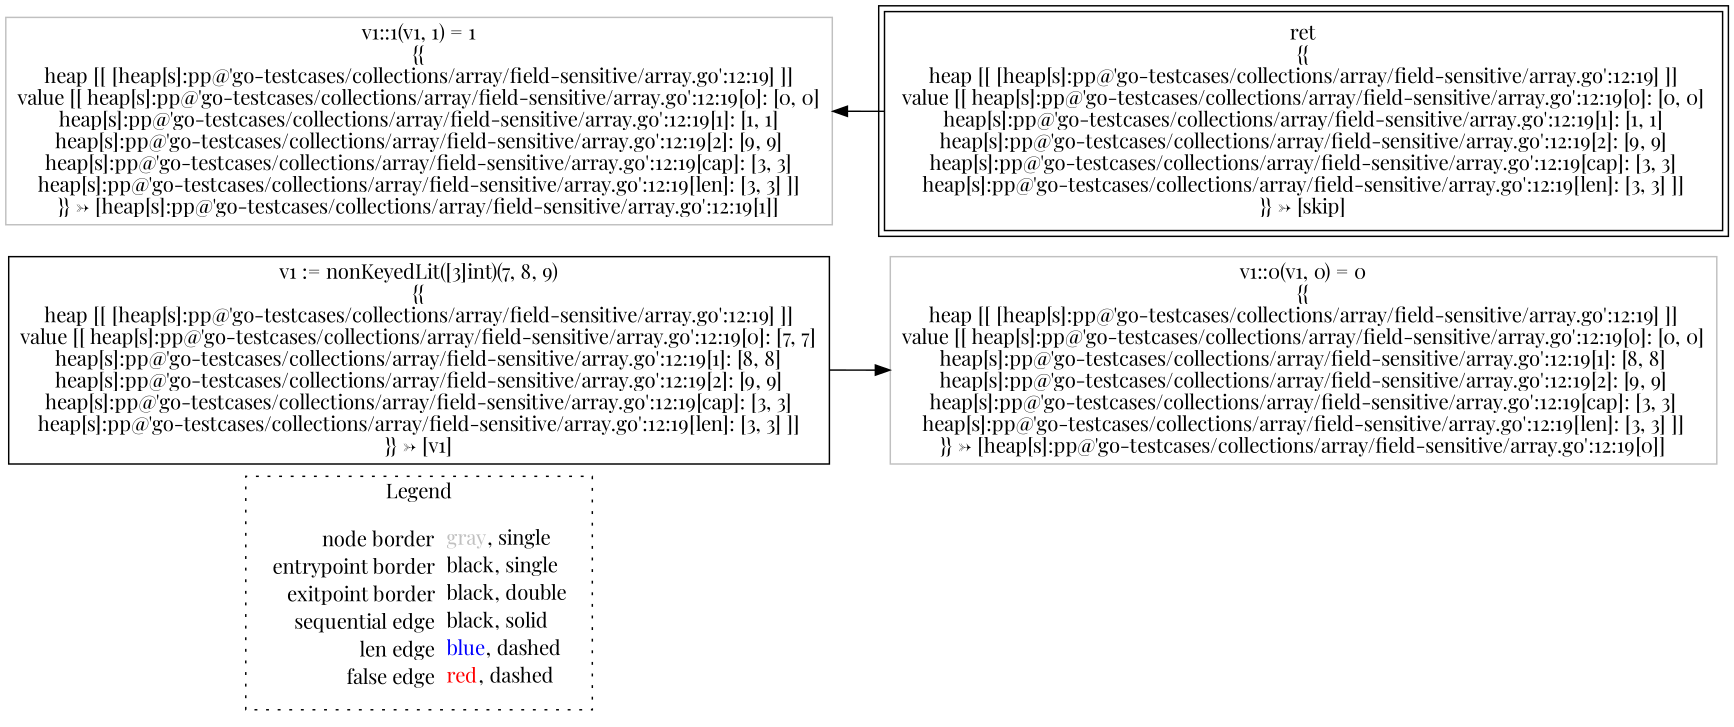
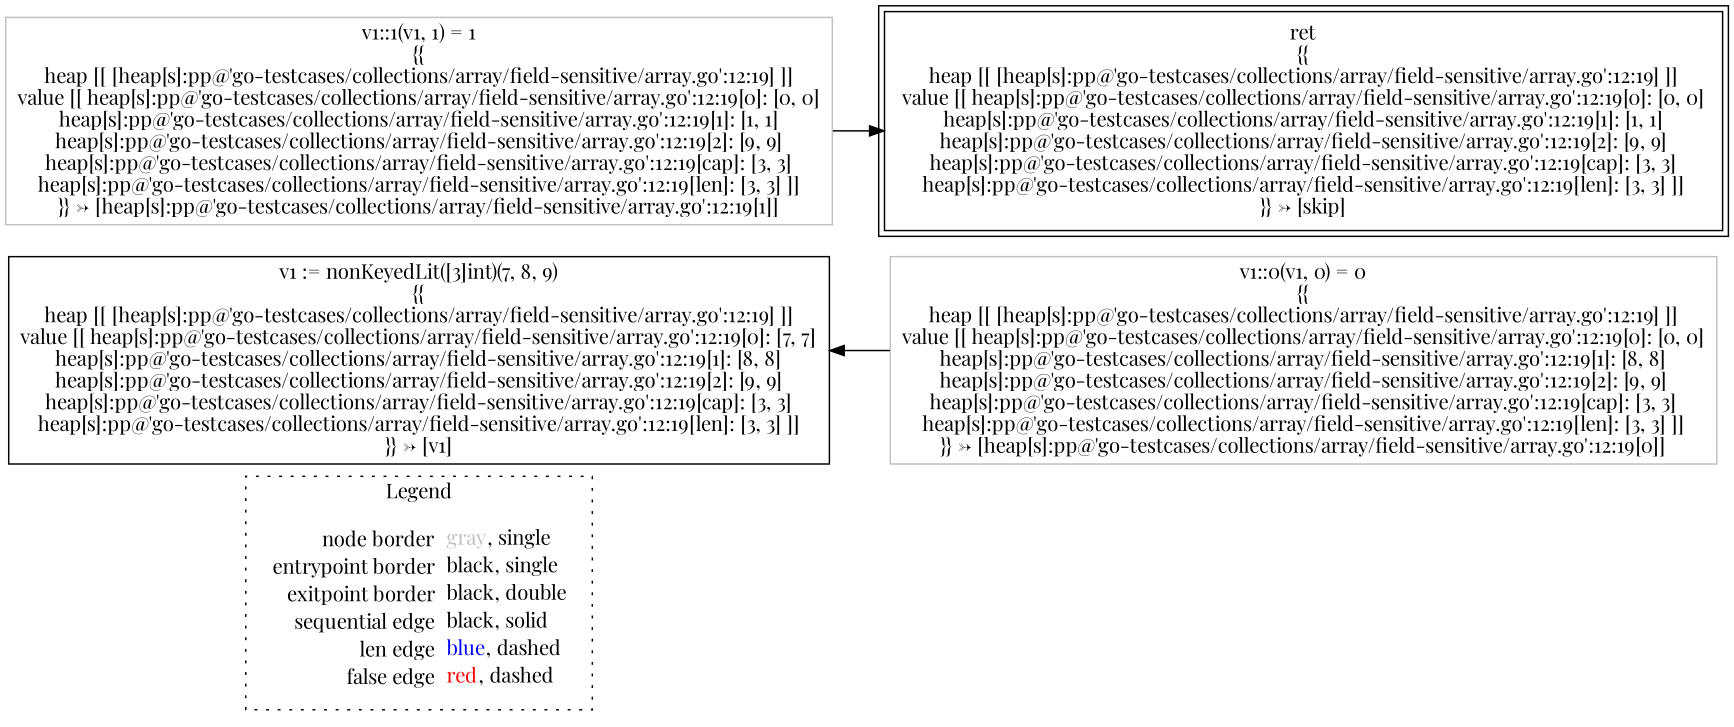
edge "ret" -> "v1::1(v1, 1) = 1": reversed
edge "v1 := nonKeyedLit([3]int)(7, 8, 9)" -> "v1::0(v1, 0) = 0": reversed
